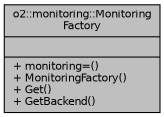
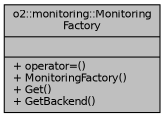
node "o2::monitoring::Monitoring": text "+ monitoring=()" -> "+ operator=()"
